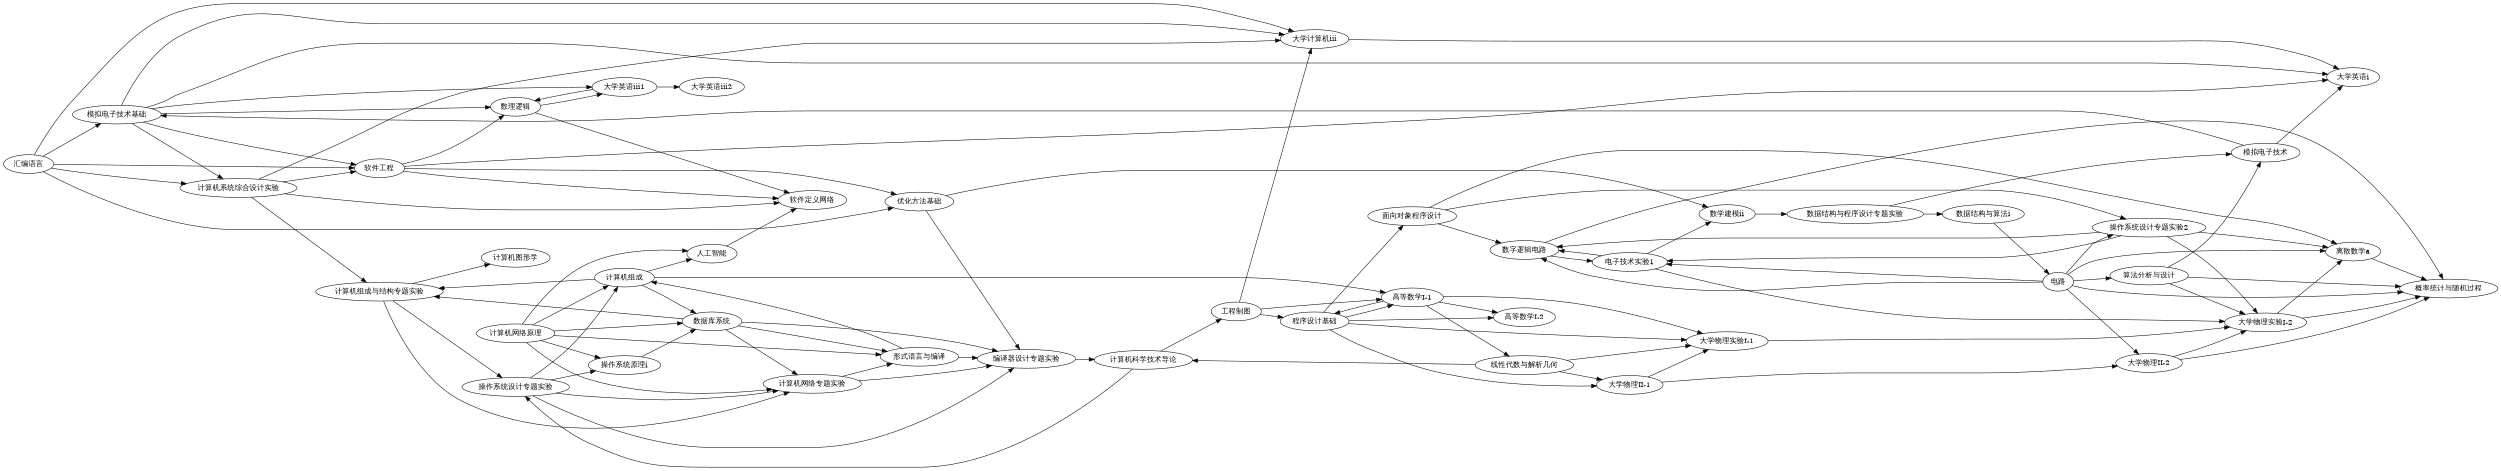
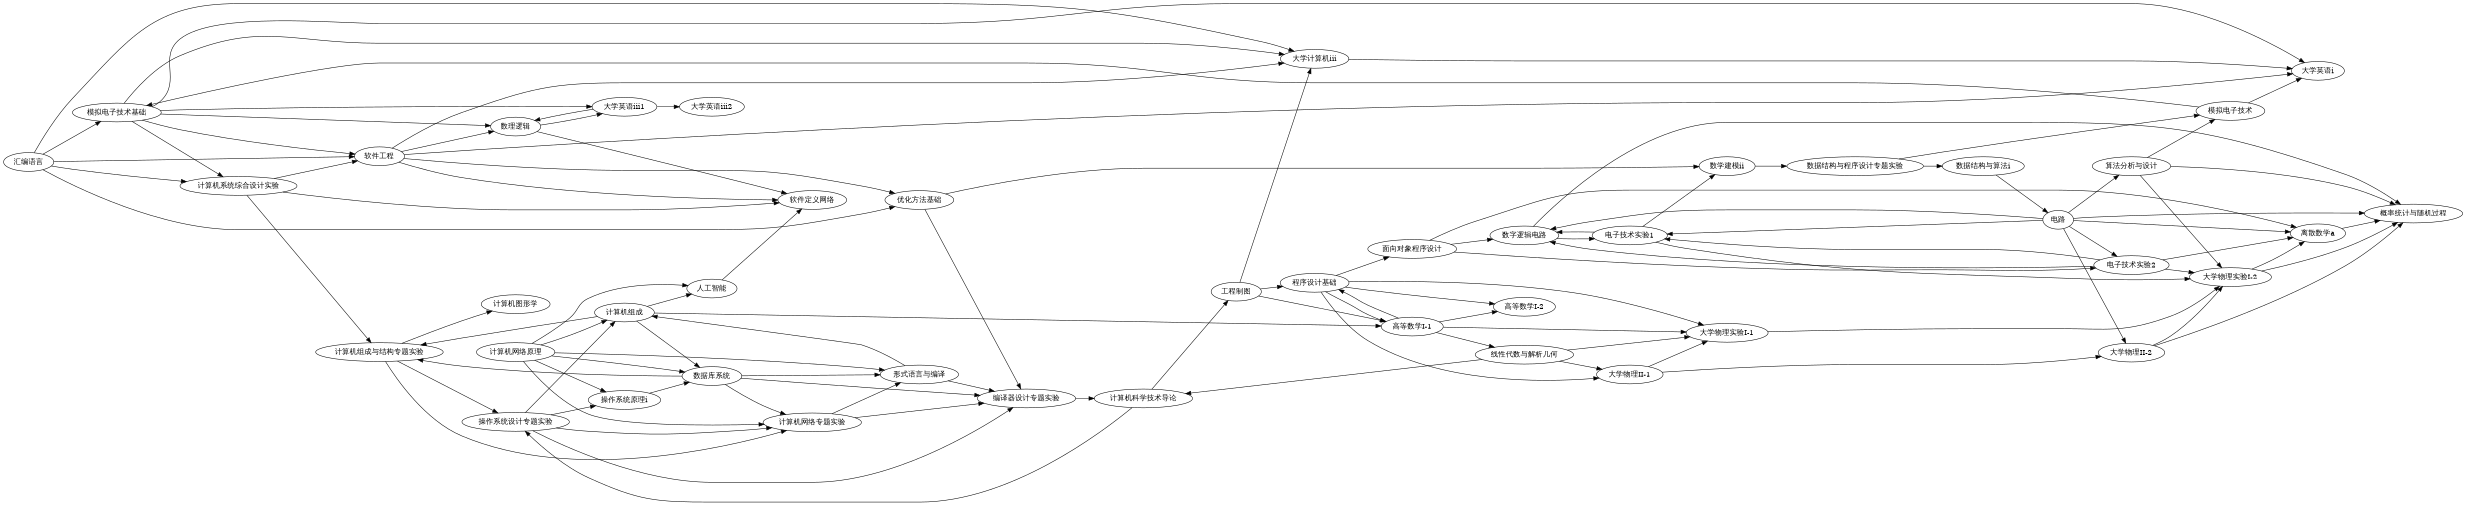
edge "计算机系统综合设计实验" -> "大学计算机iii": now "软件工程" -> "大学计算机iii"
node "操作系统设计专题实验2": label "操作系统设计专题实验2" -> "电子技术实验2"
